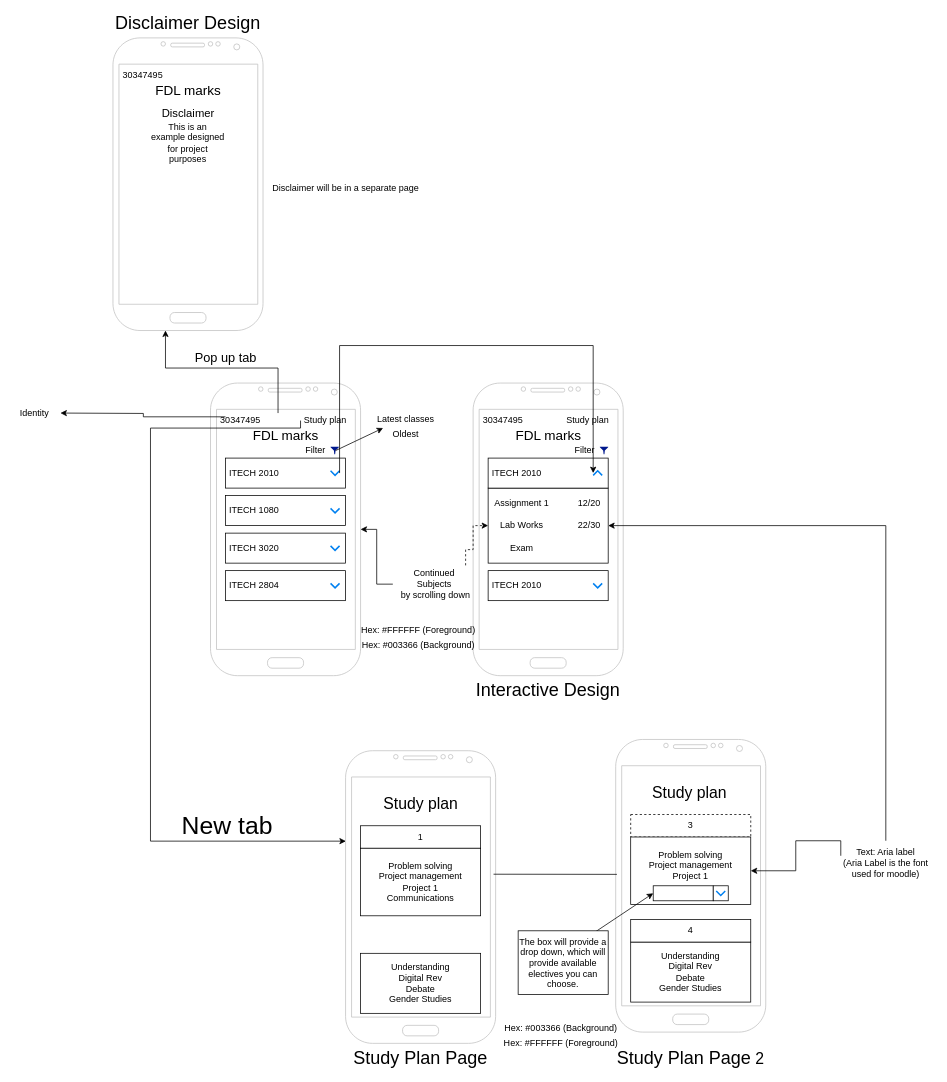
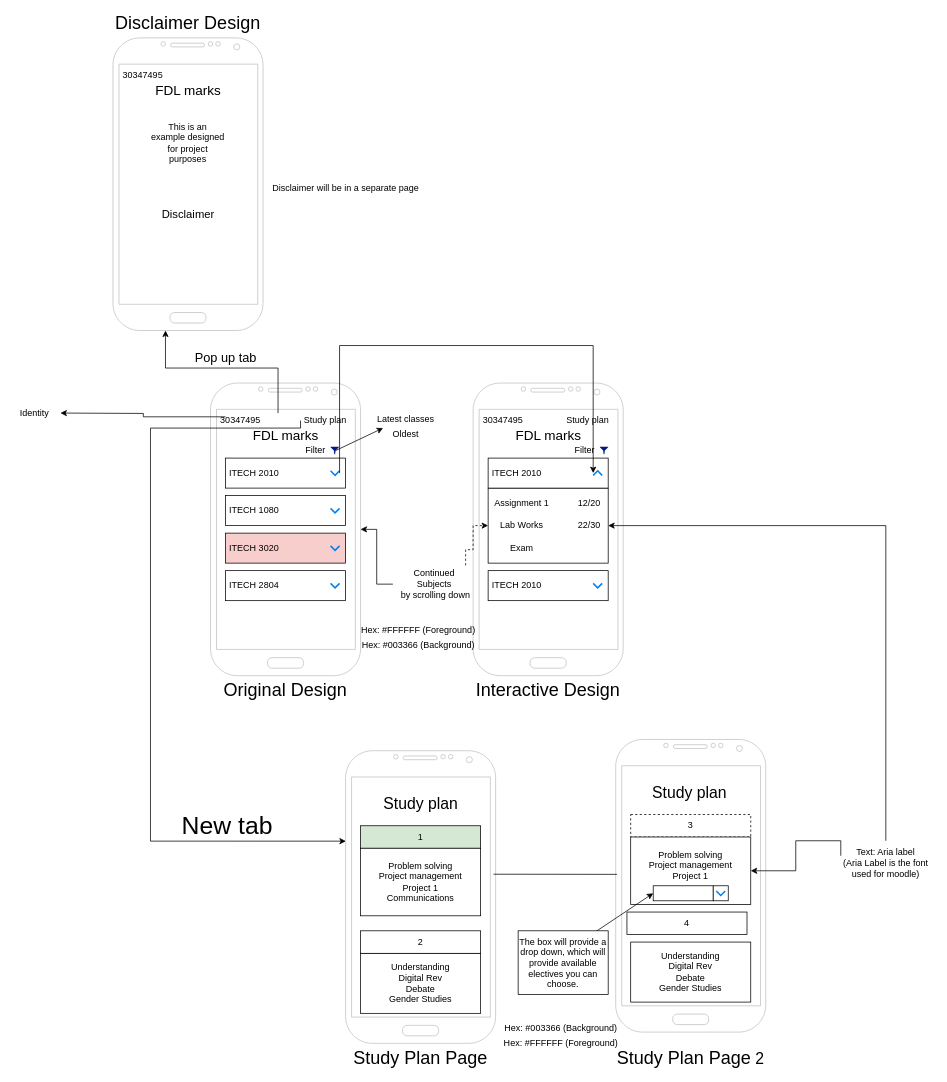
node "Disclaimer": moved (188, 113) -> (188, 214)
node "ITECH 3020": fillcolor #ffffff -> #f8cecc
node "Original Design": added
node "1": fillcolor #ffffff -> #d5e8d4
node "4": moved (690, 930) -> (687, 923)
node "2": added
